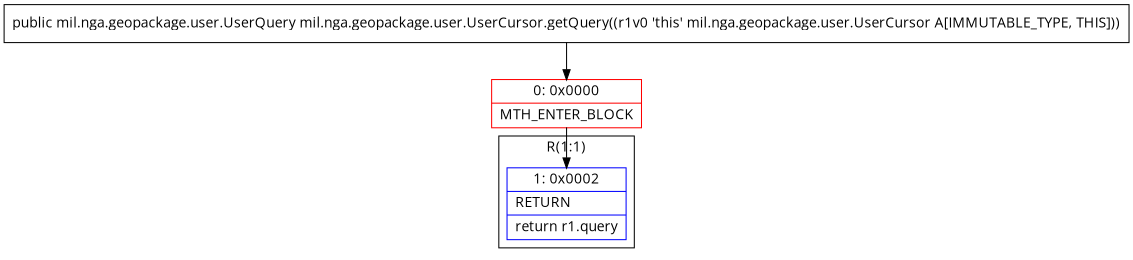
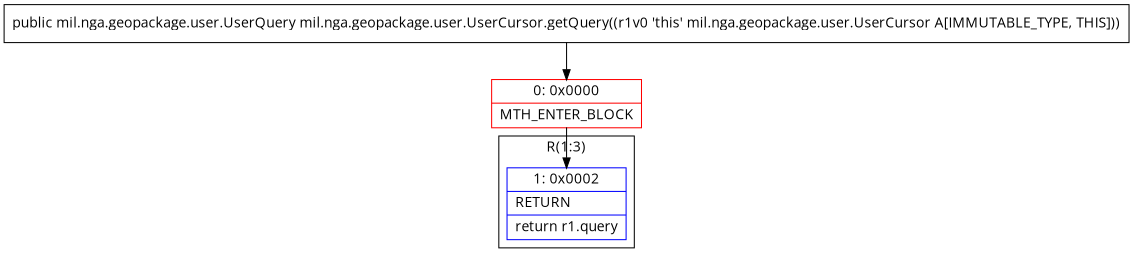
cluster "R(1:1)": label "R(1:1)" -> "R(1:3)"
